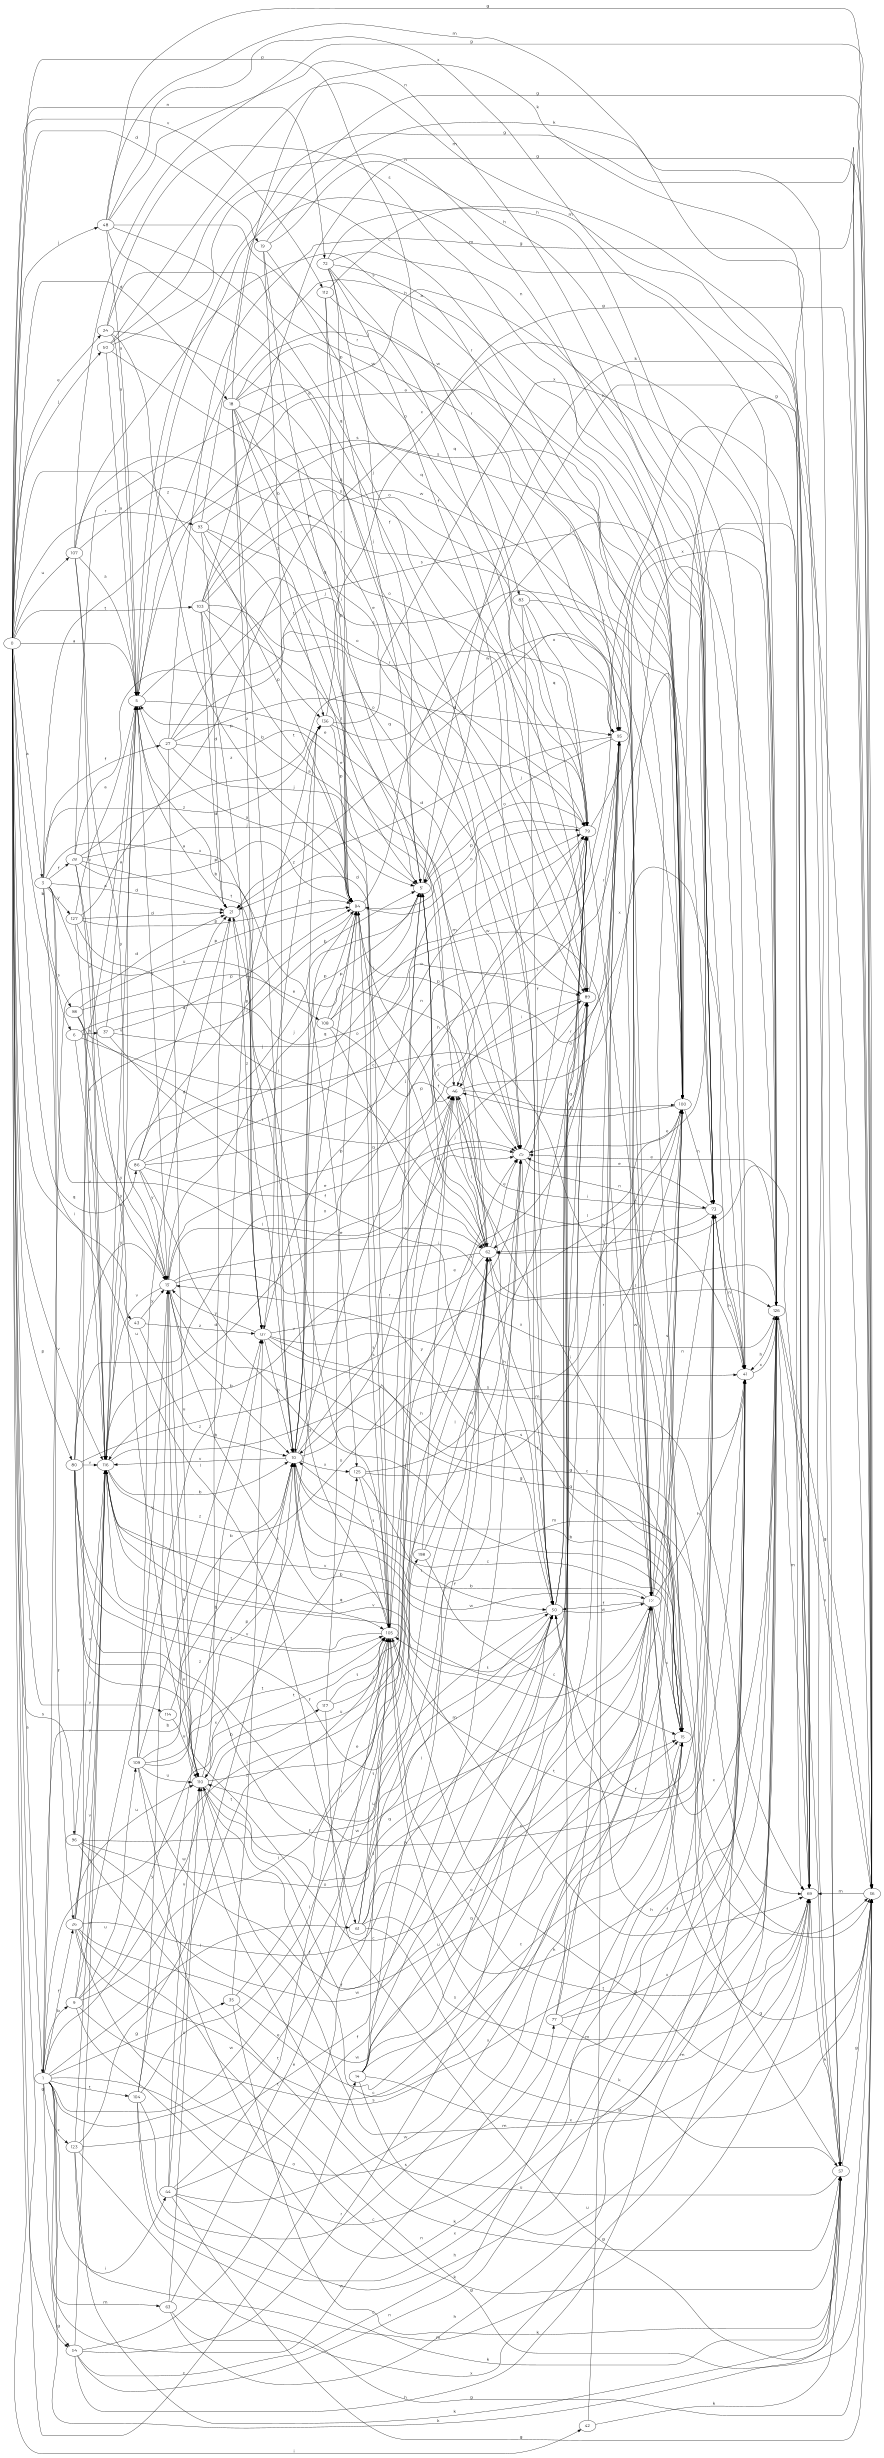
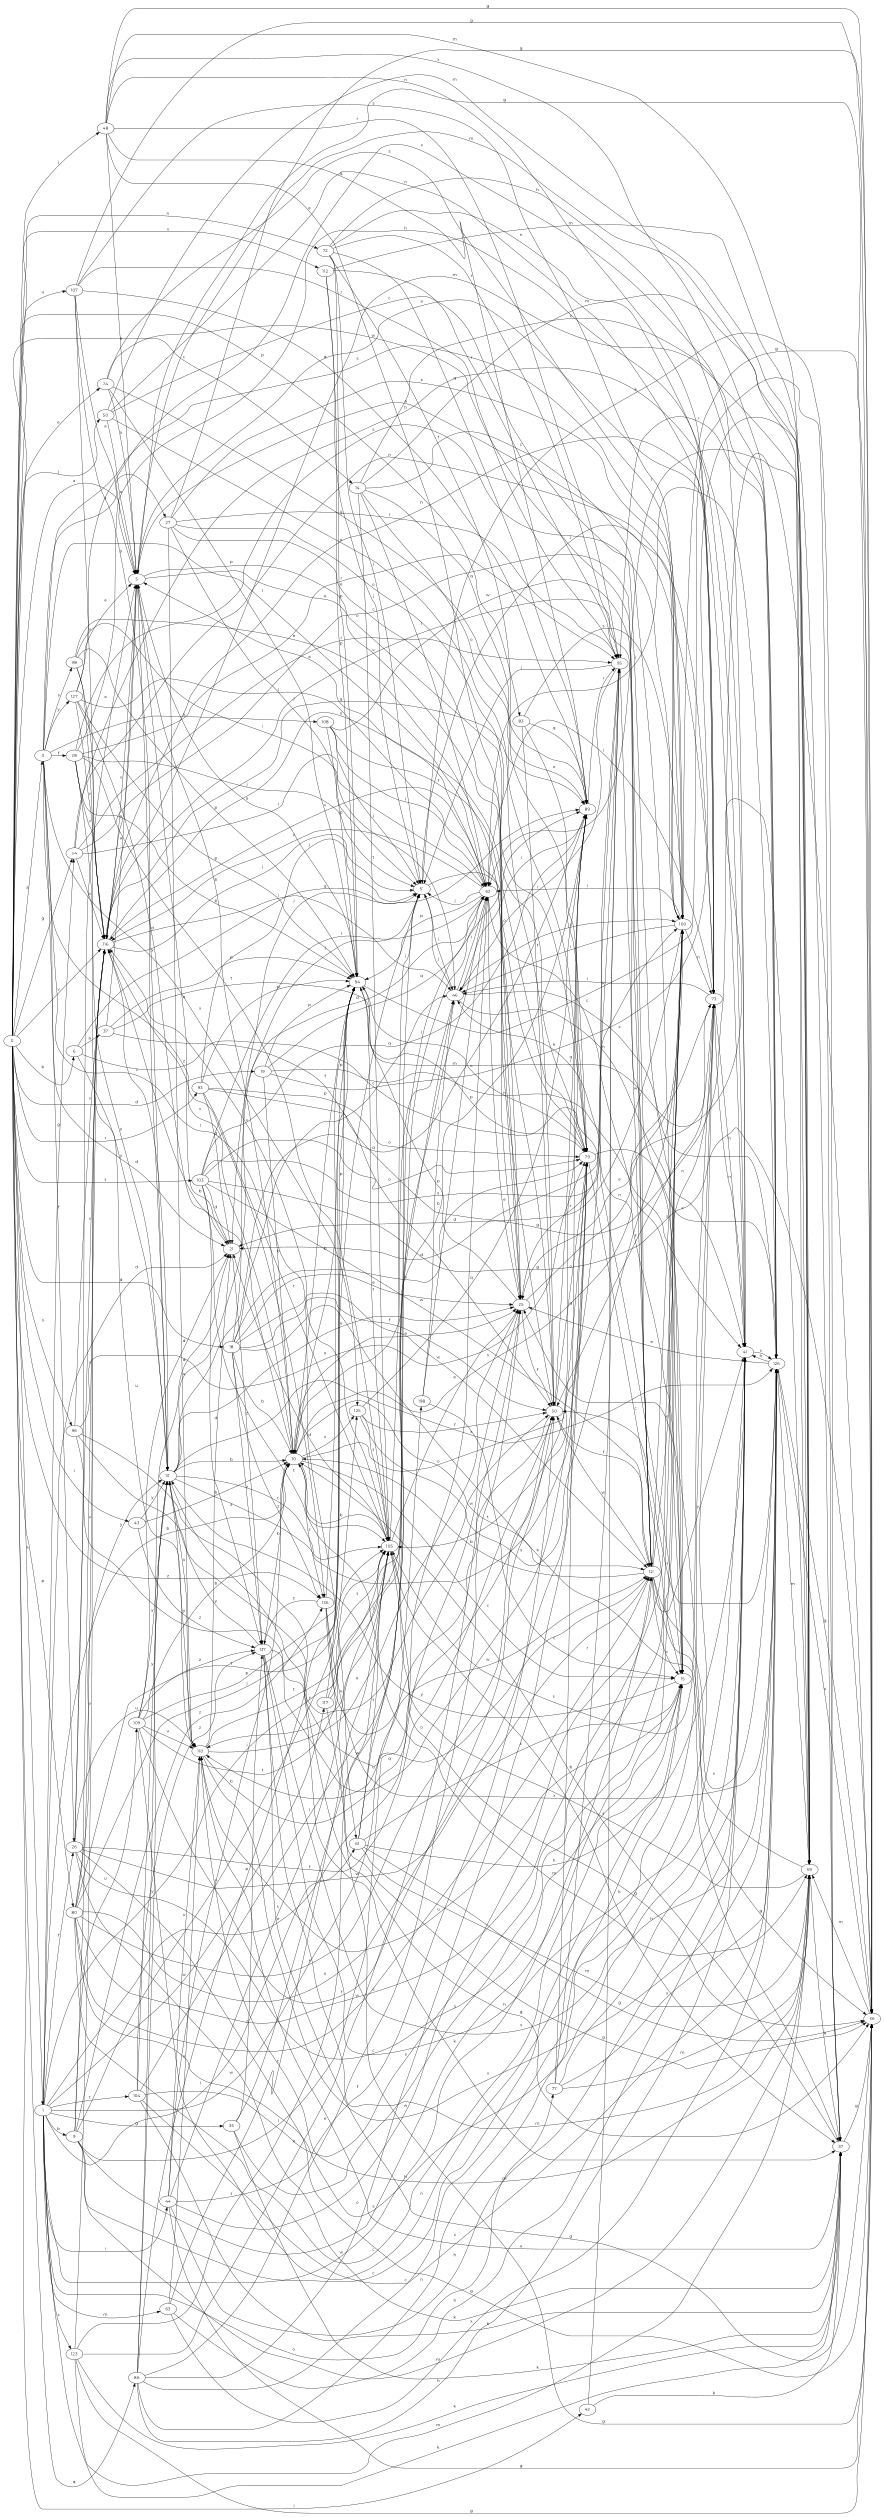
node "114": removed
edge "14" -> "69": label "u" -> "m"
edge "9" -> "69": added, label "m"
